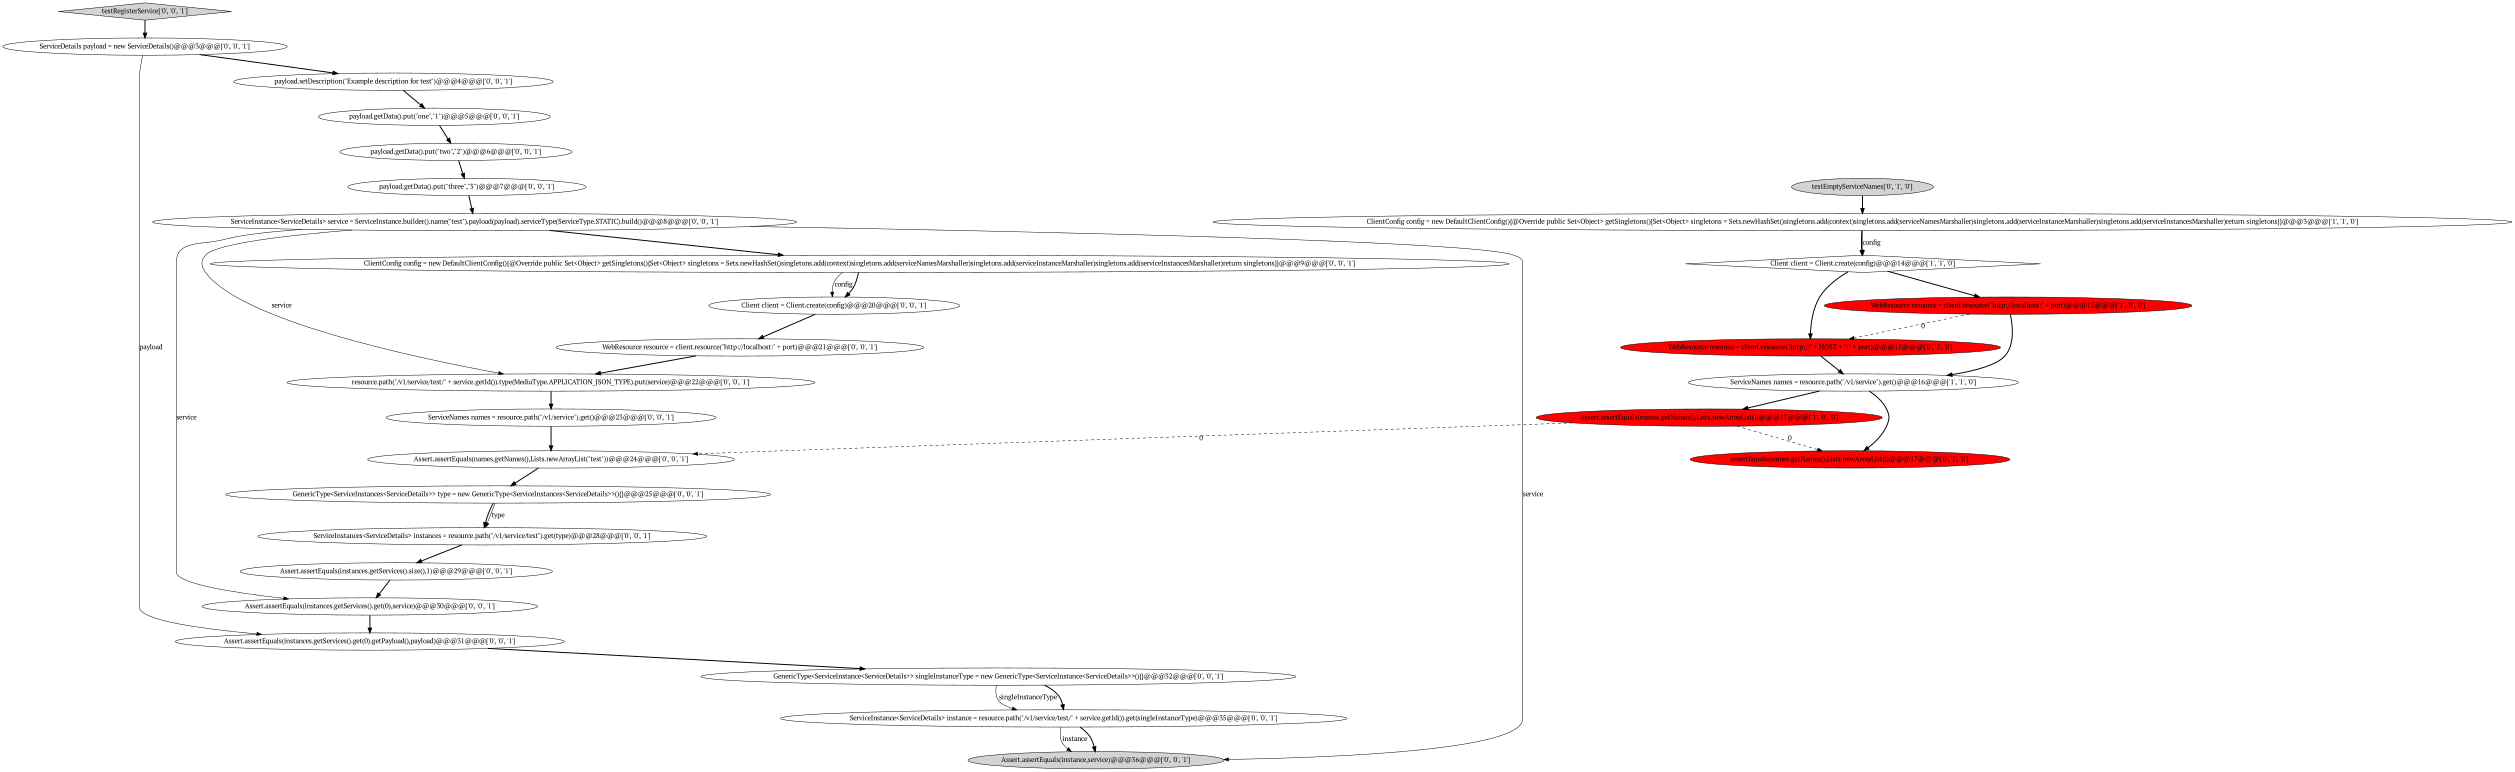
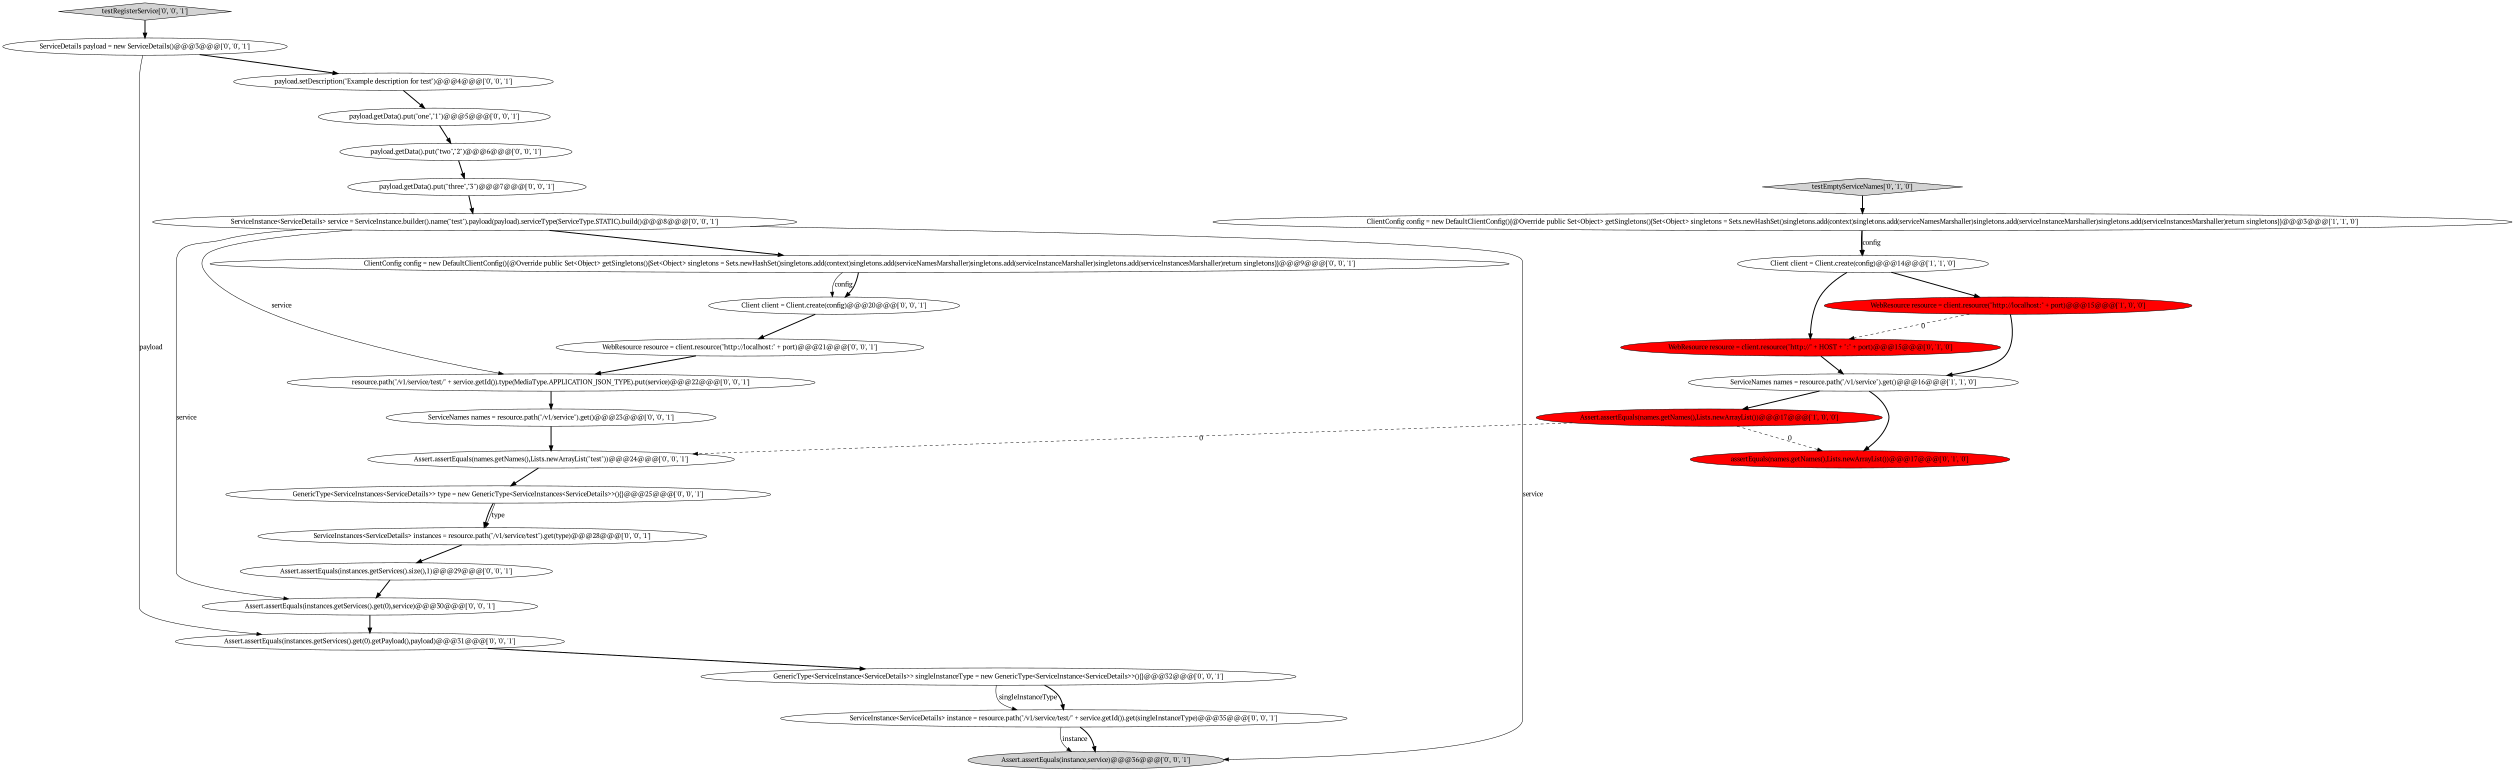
node "testEmptyServiceNames['0', '1', '0']": shape ellipse -> diamond
node "Client client = Client.create(config)@@@14@@@['1', '1', '0']": shape diamond -> ellipse
